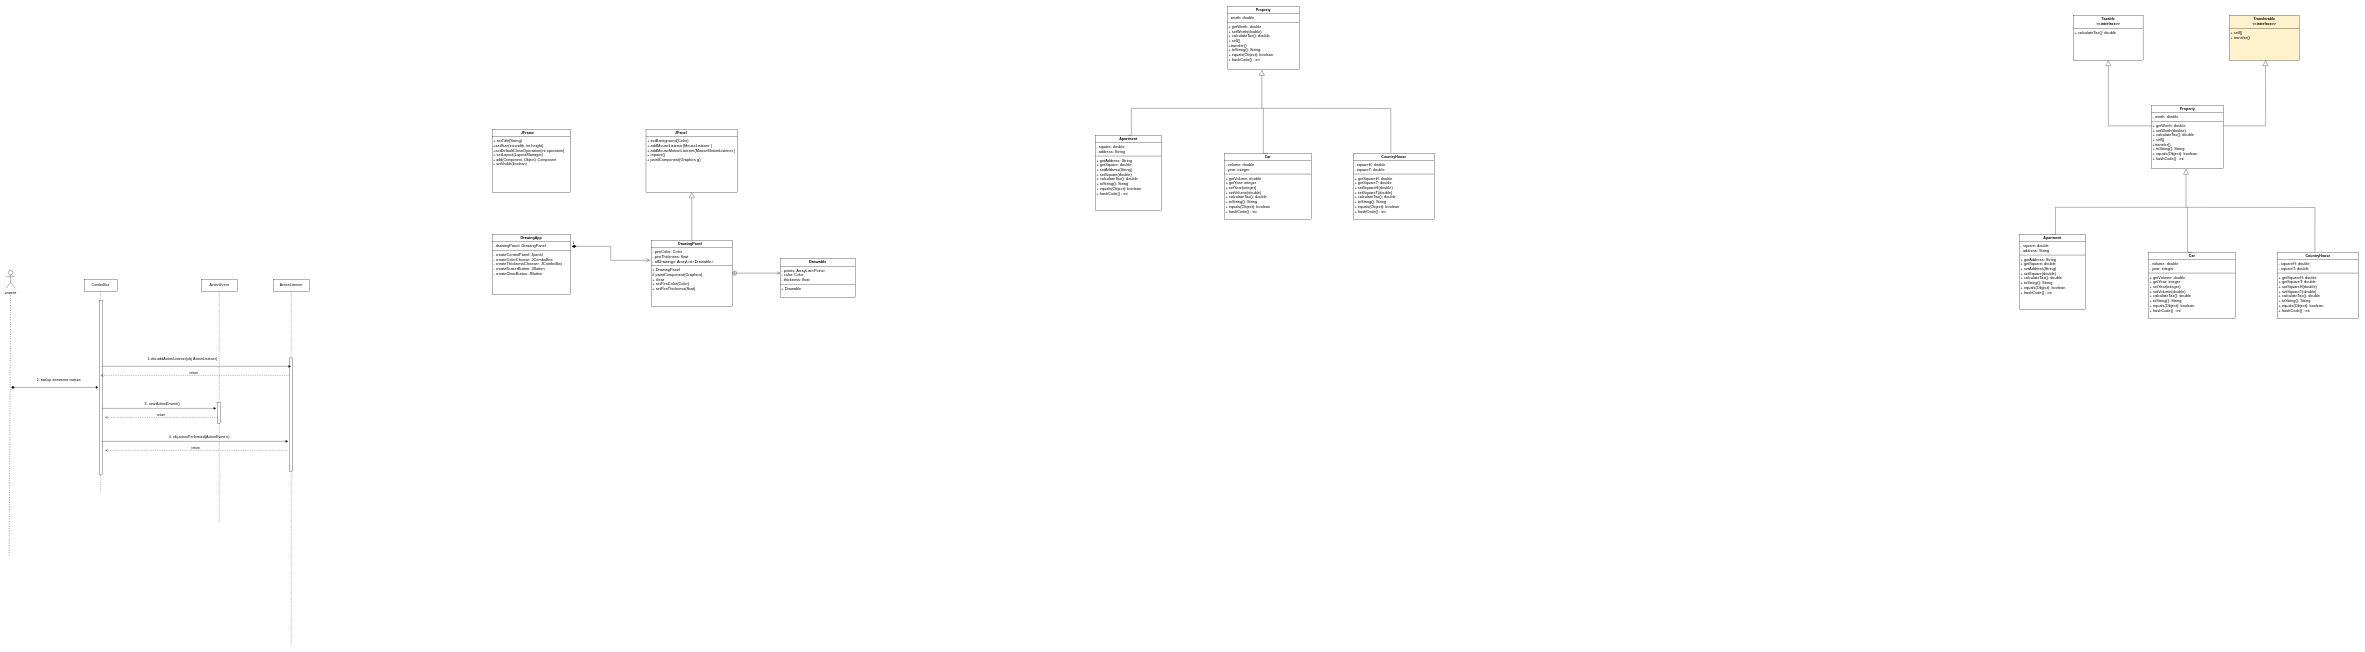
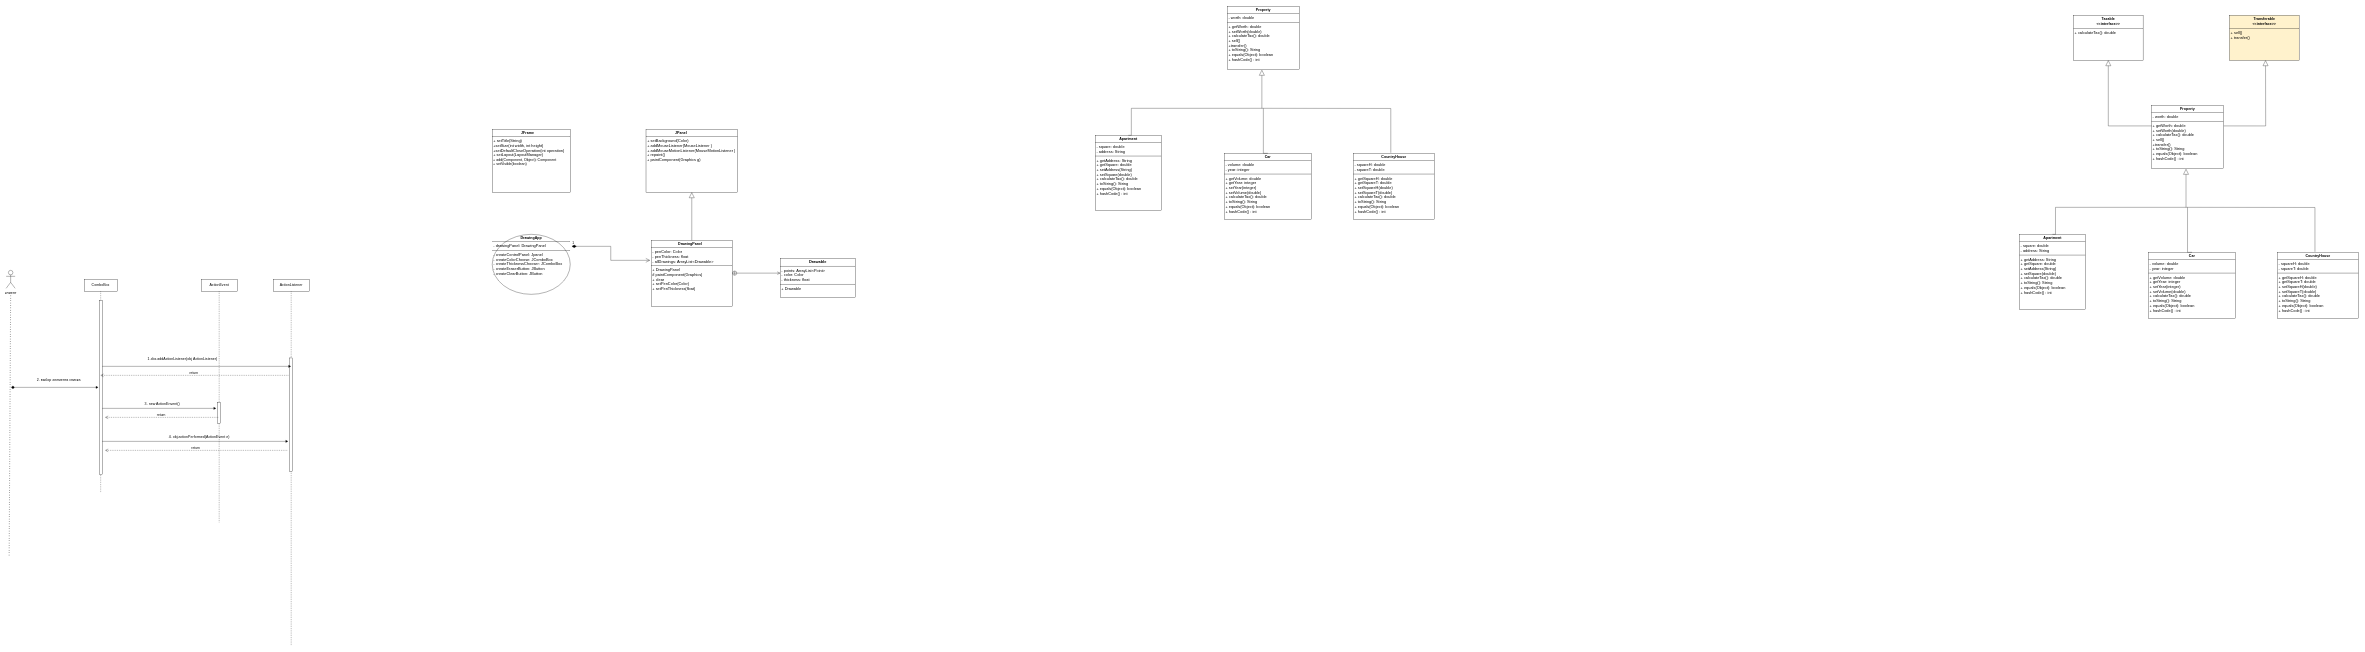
node "DrawingApp - drawingPanel: DrawingPanel - createControlPanel: Jpanel - createColorChoose: JComboBox - createThicknessChooser: JComboBox - createEraserButton: JButton - createClearButton: JButton": shape rectangle -> ellipse
